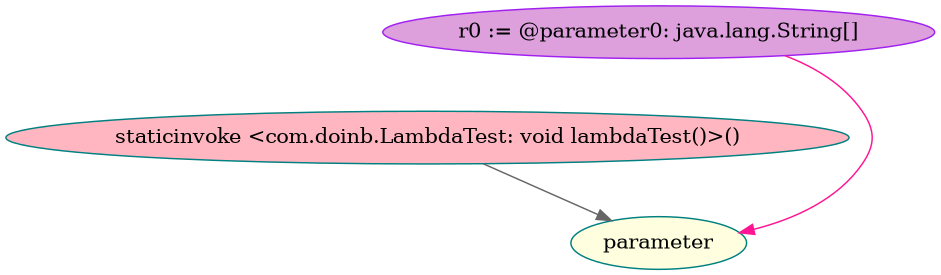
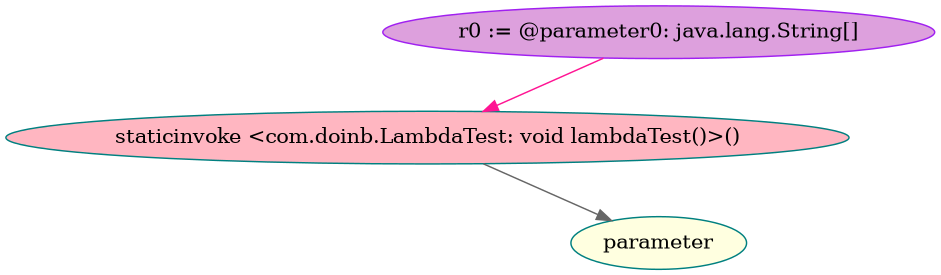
edge "r0 := @parameter0: java.lang.String[]" -> "parameter": now "r0 := @parameter0: java.lang.String[]" -> "staticinvoke <com.doinb.LambdaTest: void lambdaTest()>()"
